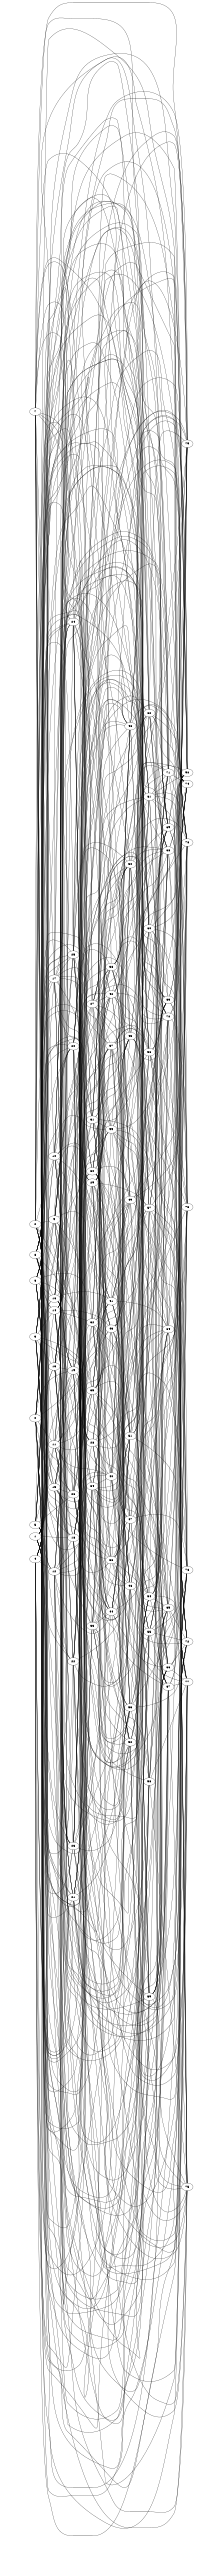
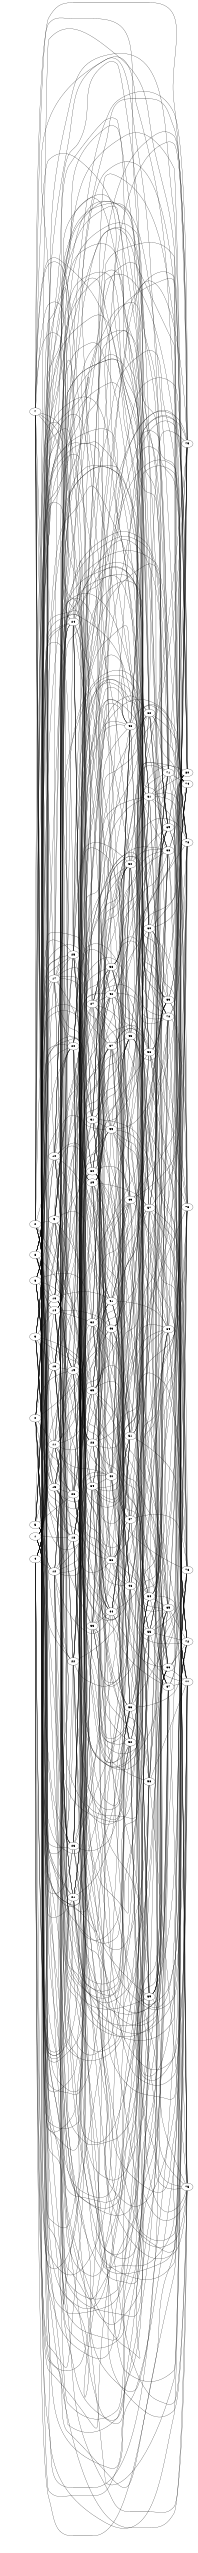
node "90": label "90" -> "80"
edge "60" -- "73": now "60" -- "63"
edge "17" -- "23": now "6" -- "23"
